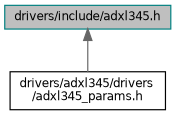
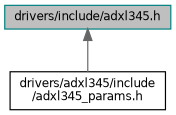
node "drivers/adxl345/drivers /adxl345_params.h": label "drivers/adxl345/drivers /adxl345_params.h" -> "drivers/adxl345/include /adxl345_params.h"
